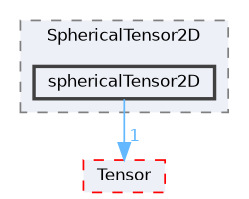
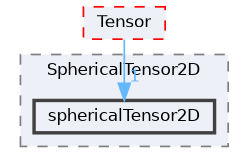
edge "sphericalTensor2D" -> "Tensor": reversed
